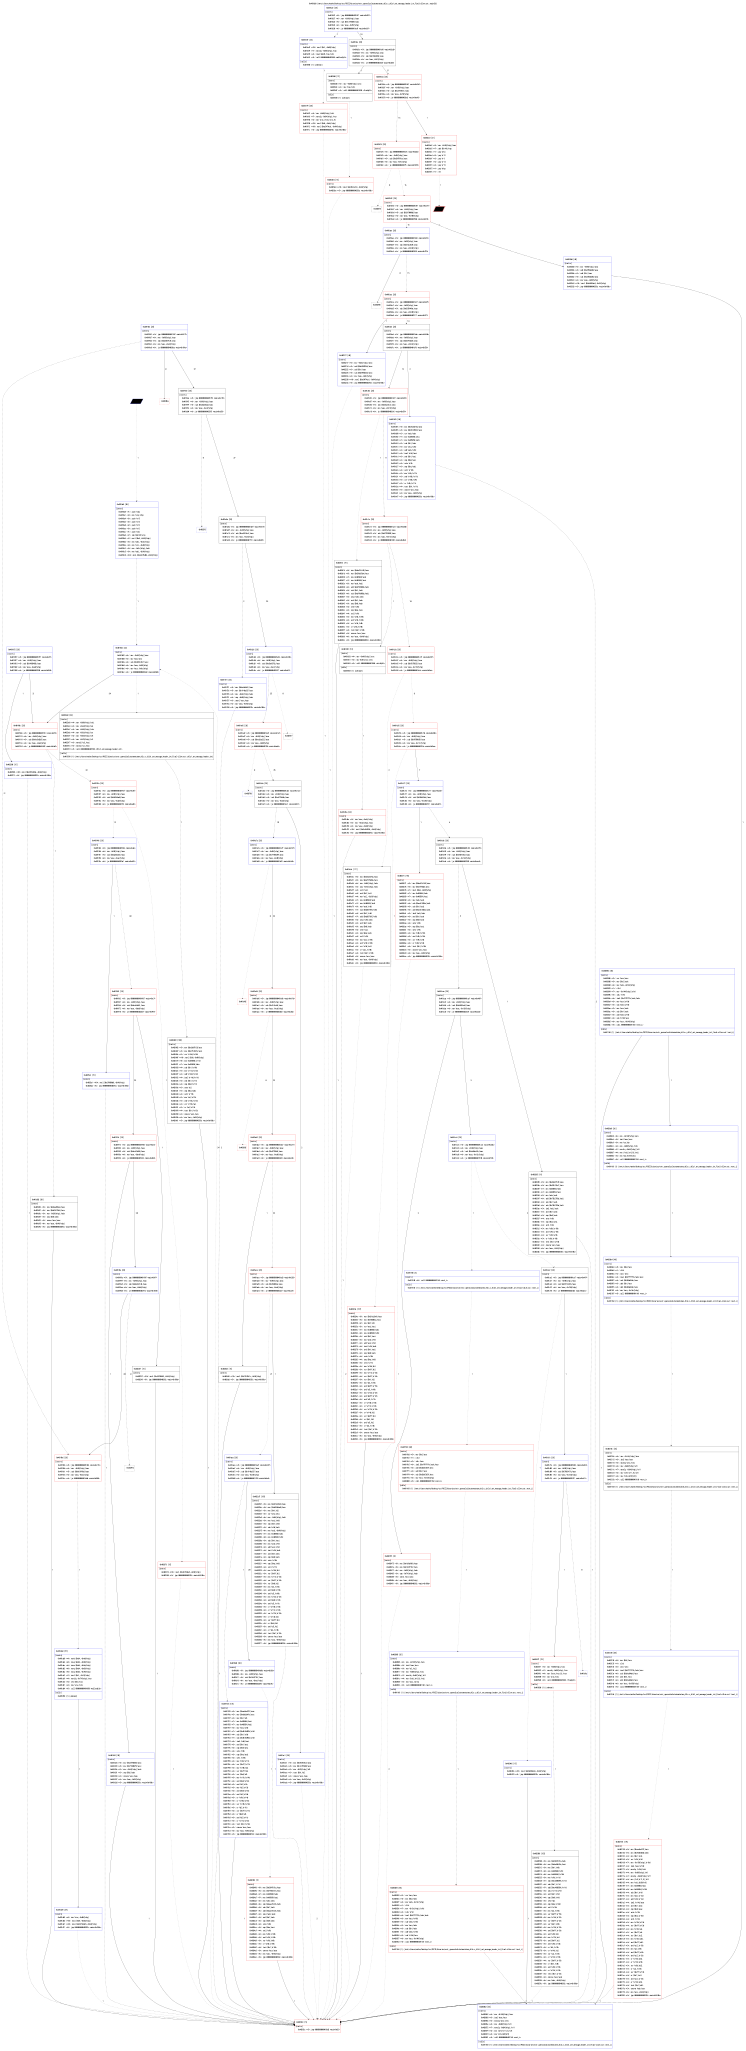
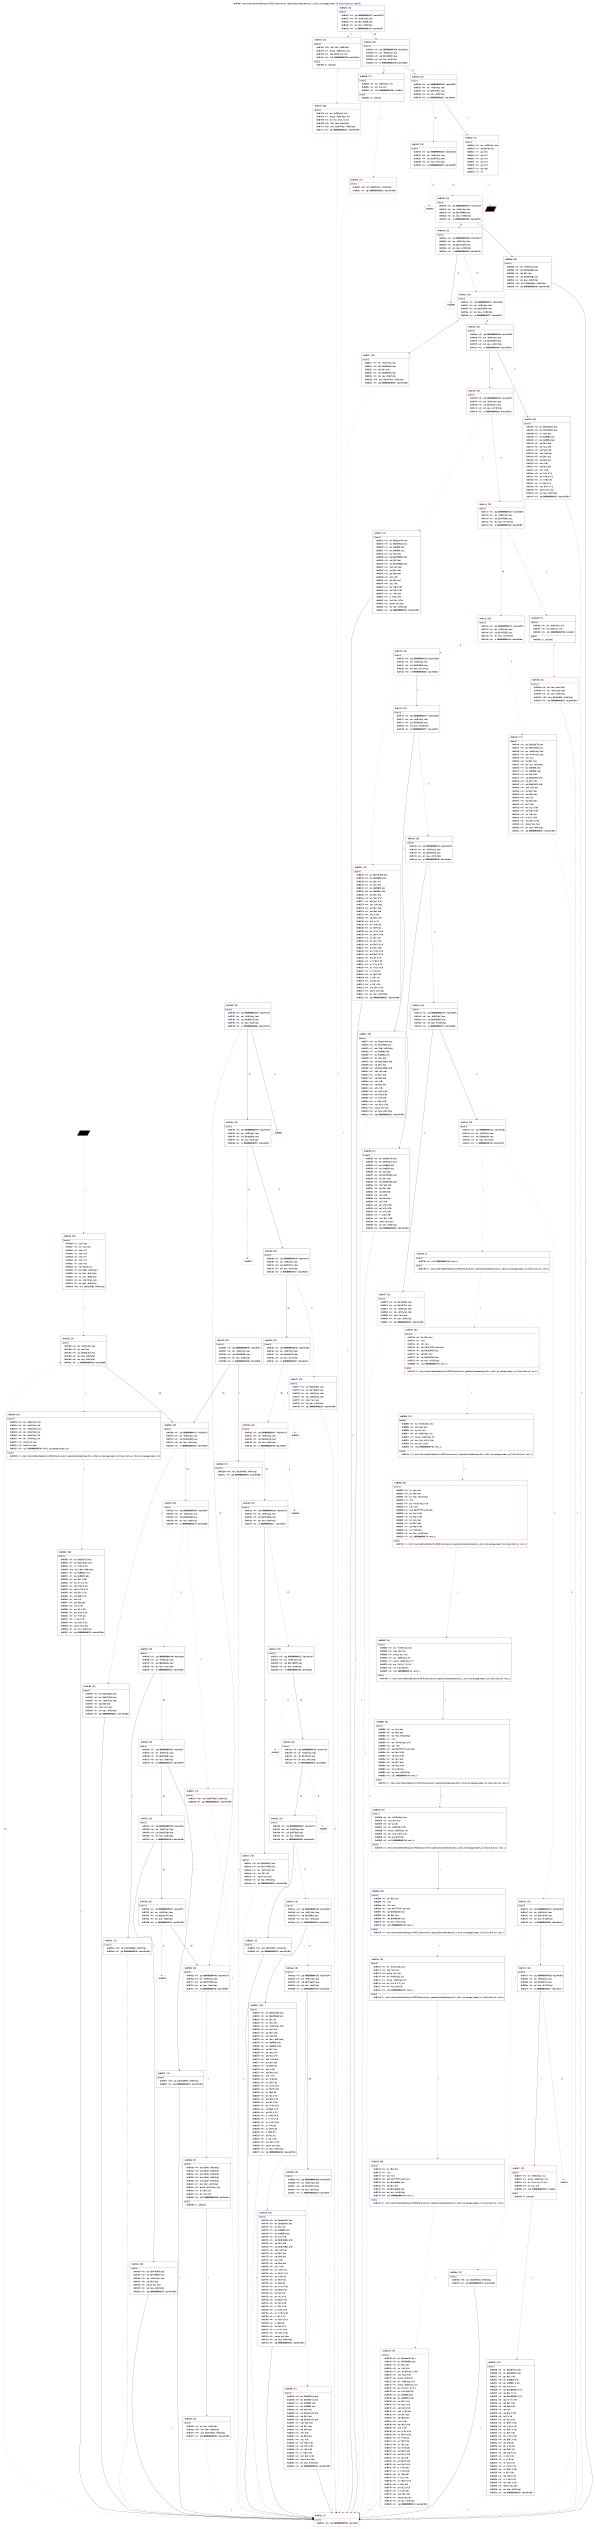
edge "0x402086 [58]" -> "0x402062 [36]": reversed
